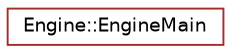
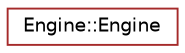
node "Engine::EngineMain": label "Engine::EngineMain" -> "Engine::Engine"
